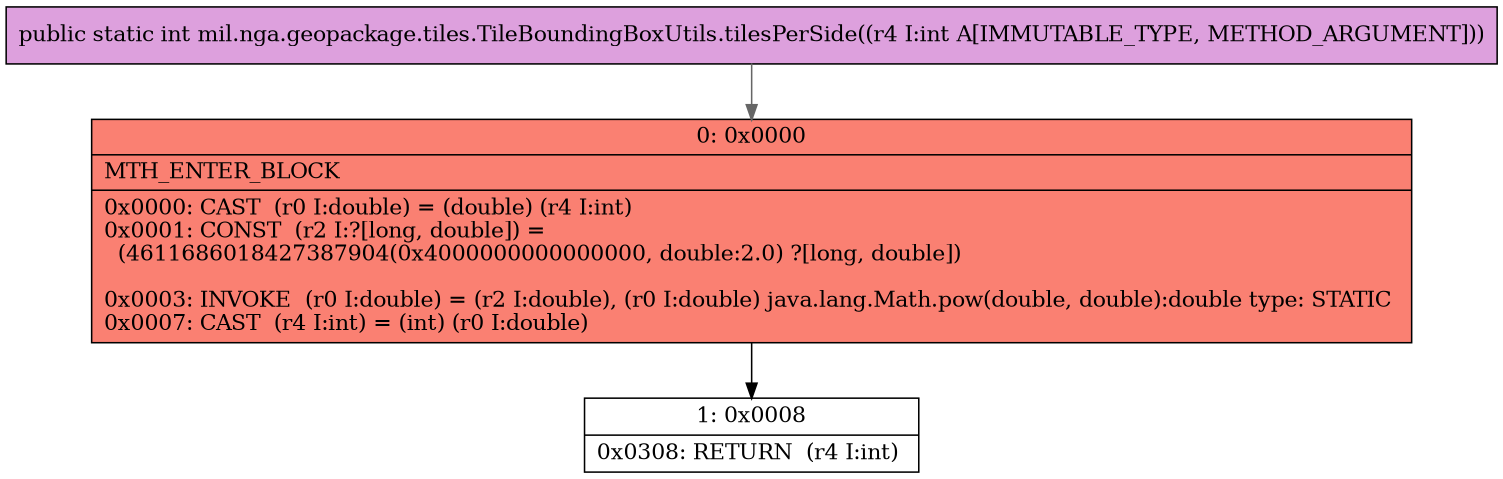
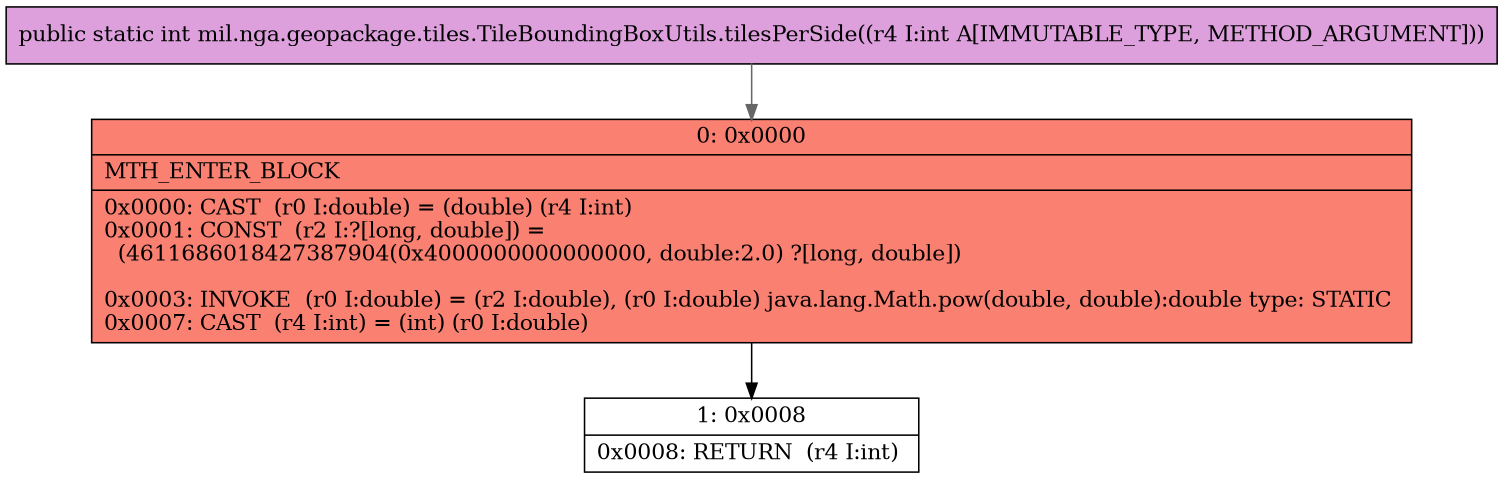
node "1: 0x0008": text "0x0308: RETURN  (r4 I:int)" -> "0x0008: RETURN  (r4 I:int)"
